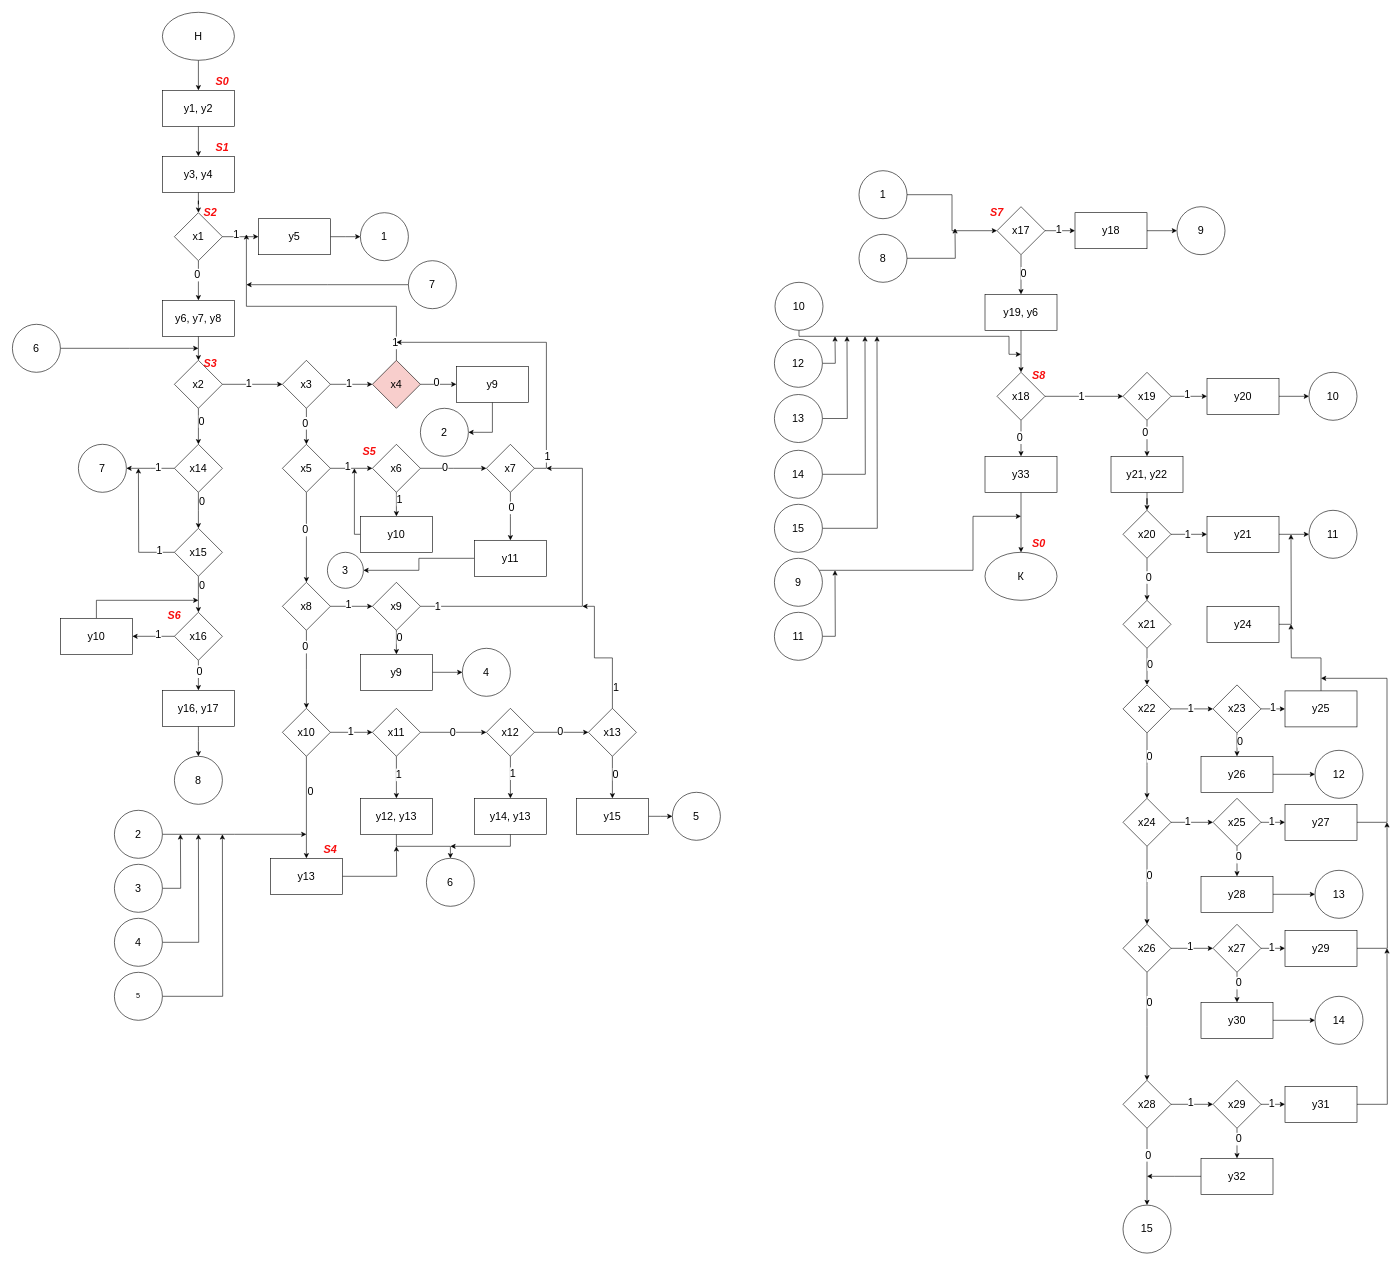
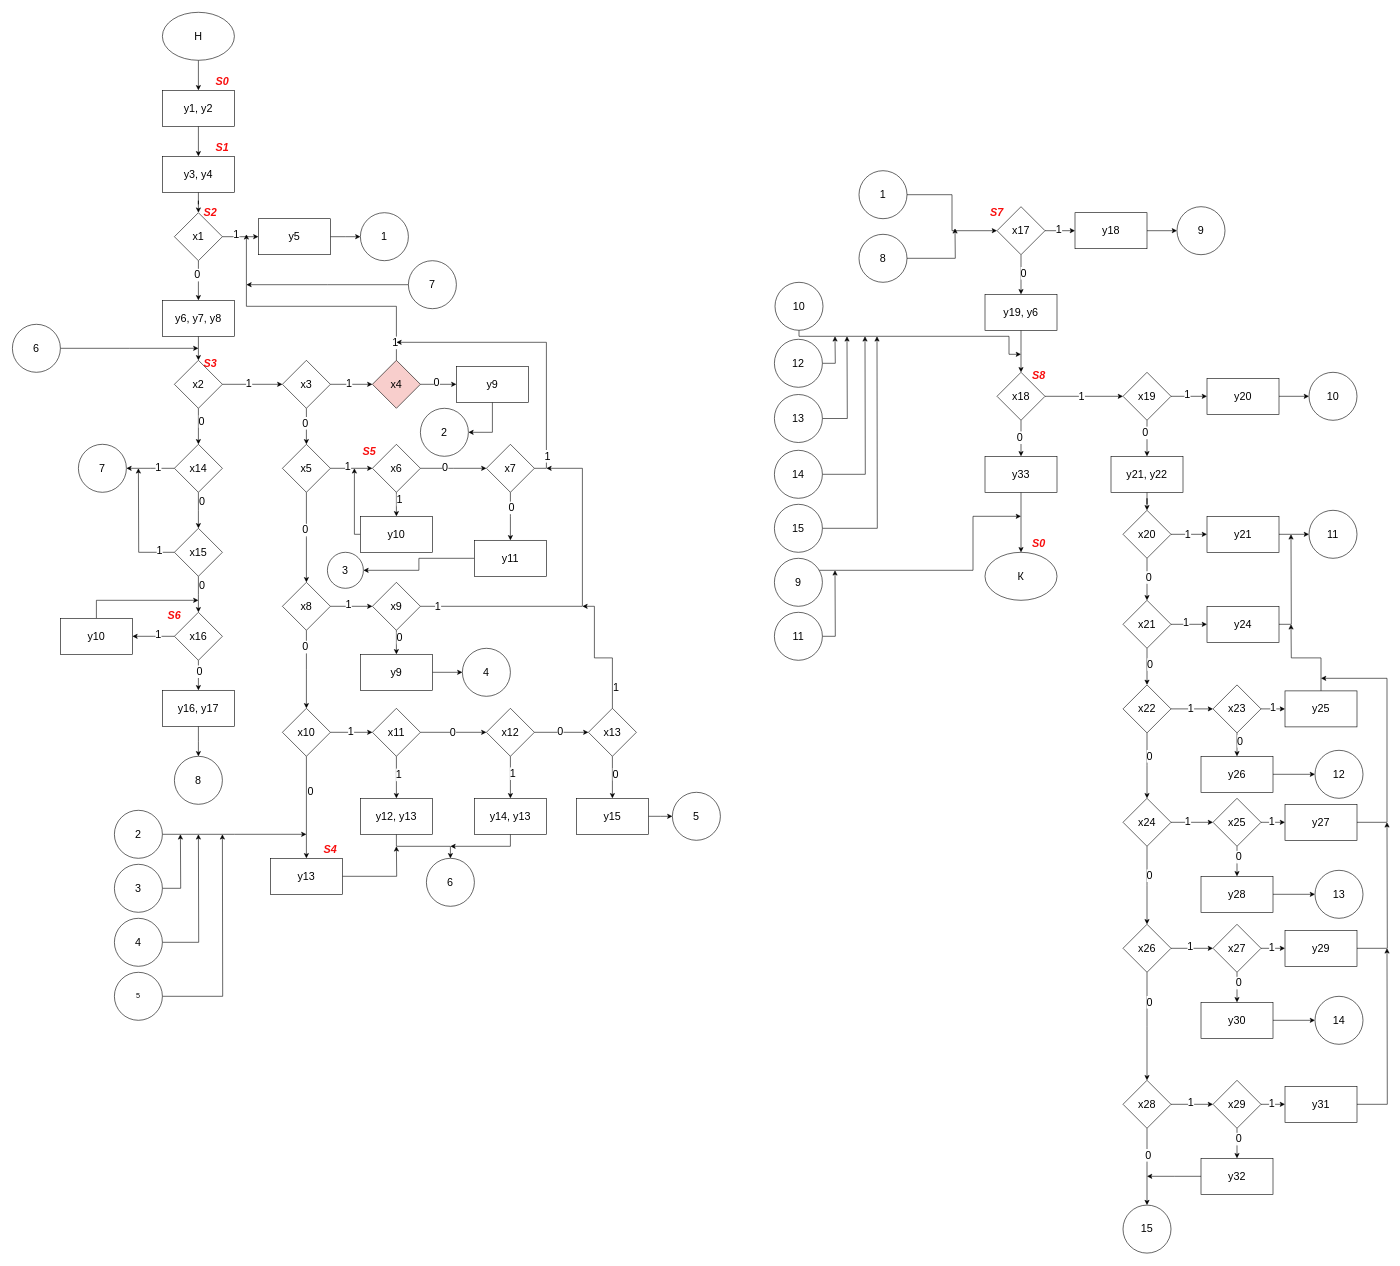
edge "x21" -> "y24": added, label "1"
